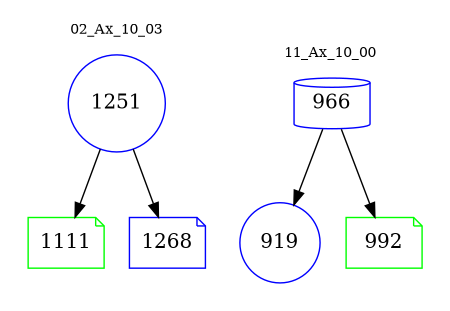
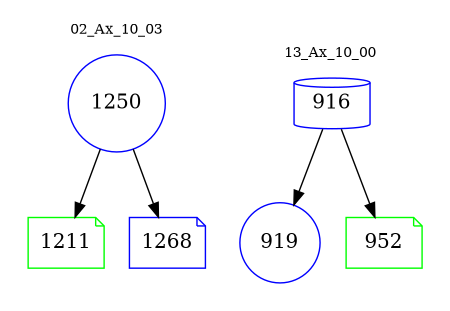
cluster "11_Ax_10_00": label "11_Ax_10_00" -> "13_Ax_10_00"
node "1251": label "1251" -> "1250"
node "966": label "966" -> "916"
node "1111": label "1111" -> "1211"
node "992": label "992" -> "952"
